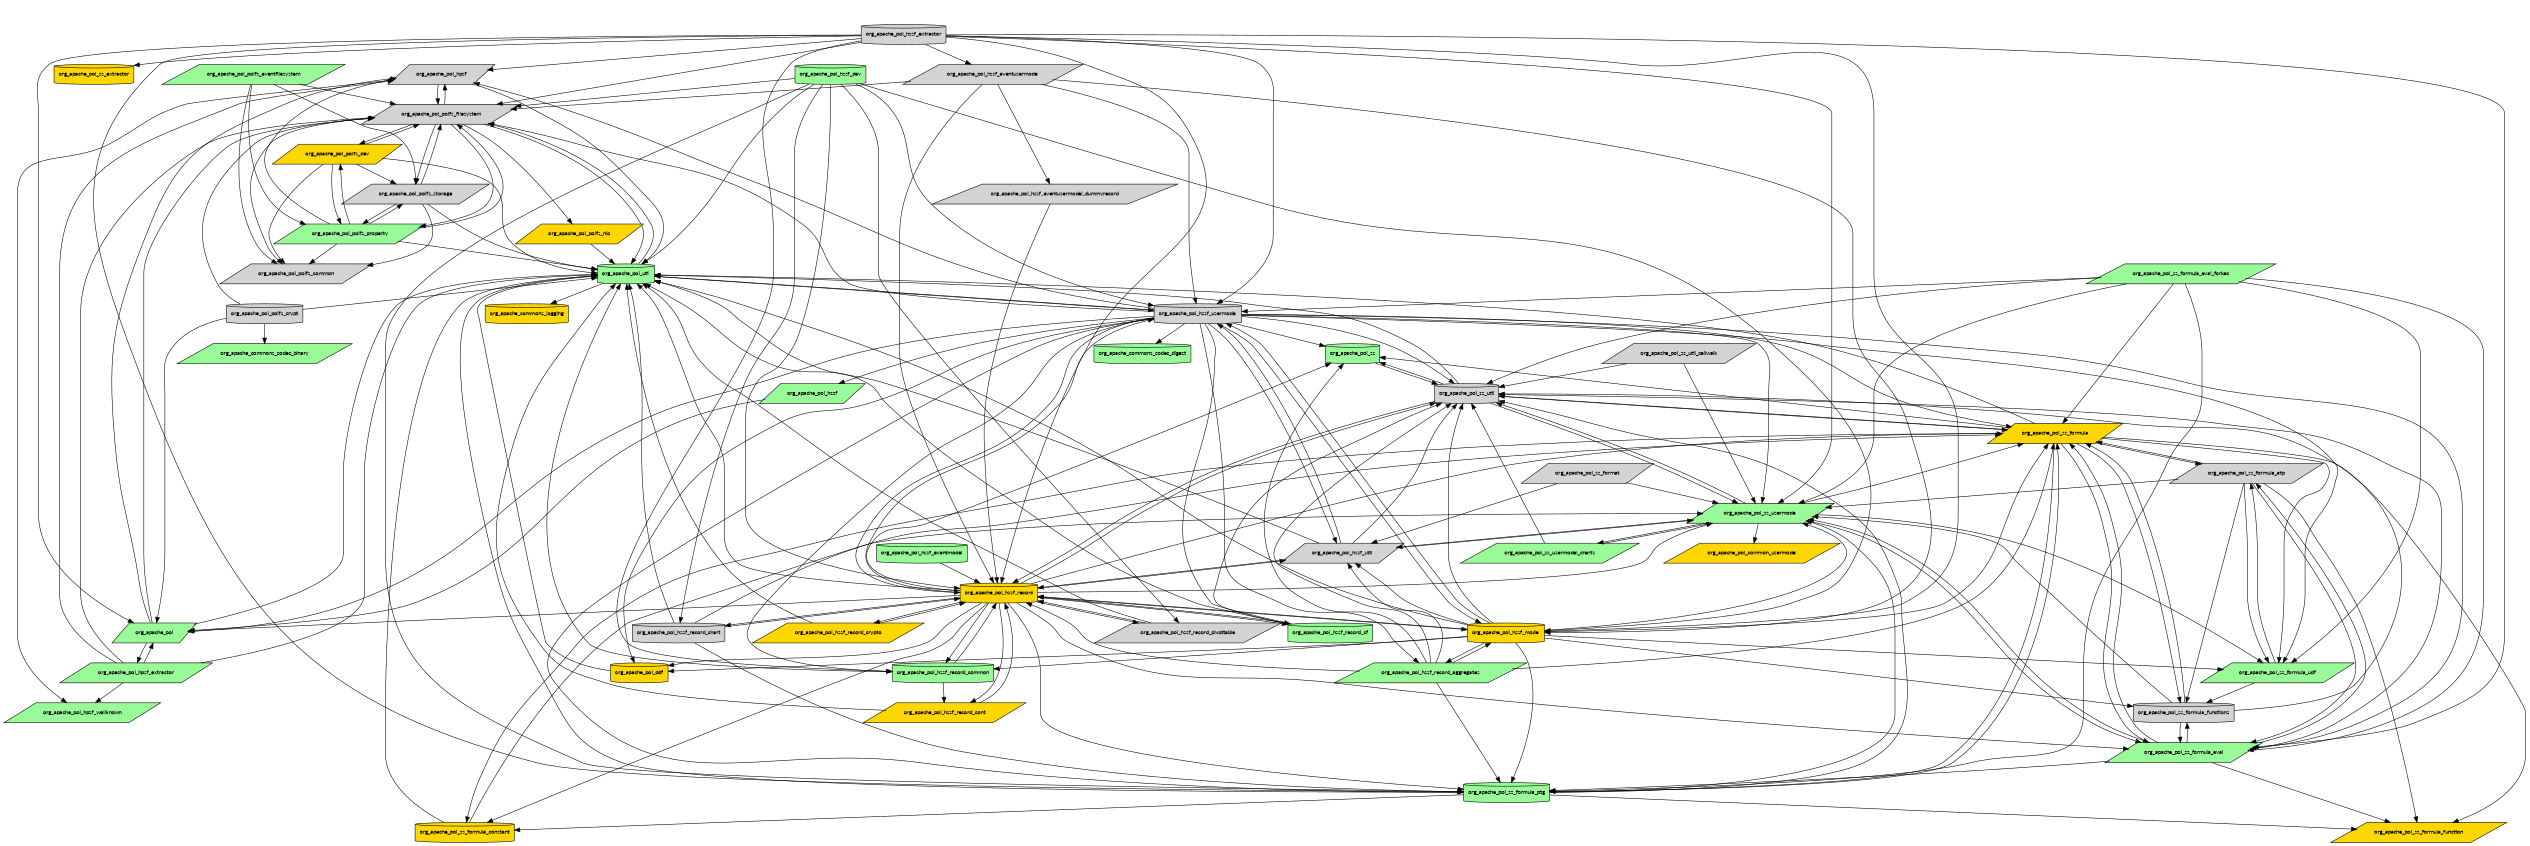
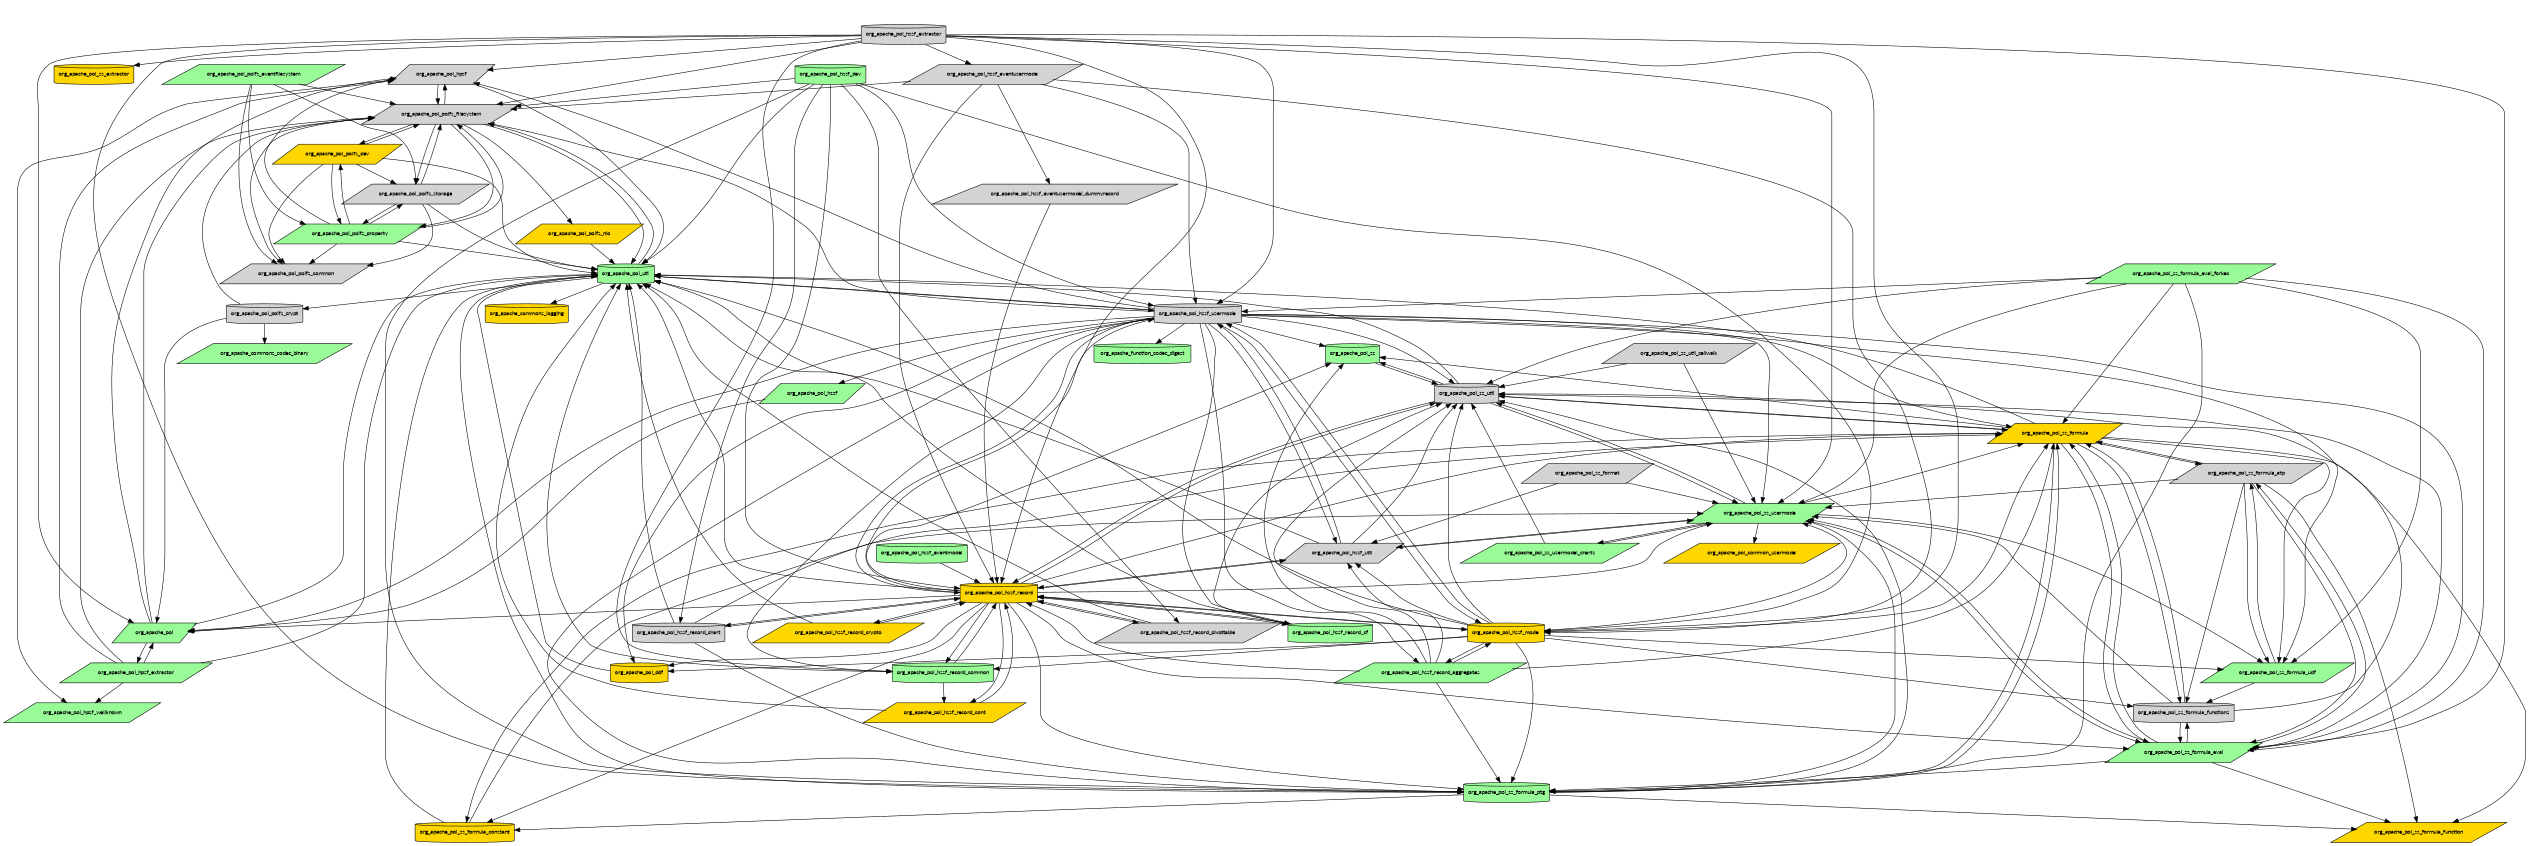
edge "org_apache_poi_poifs_crypt" -> "org_apache_poi_util": reversed
node "org_apache_commons_codec_digest": label "org_apache_commons_codec_digest" -> "org_apache_function_codec_digest"
